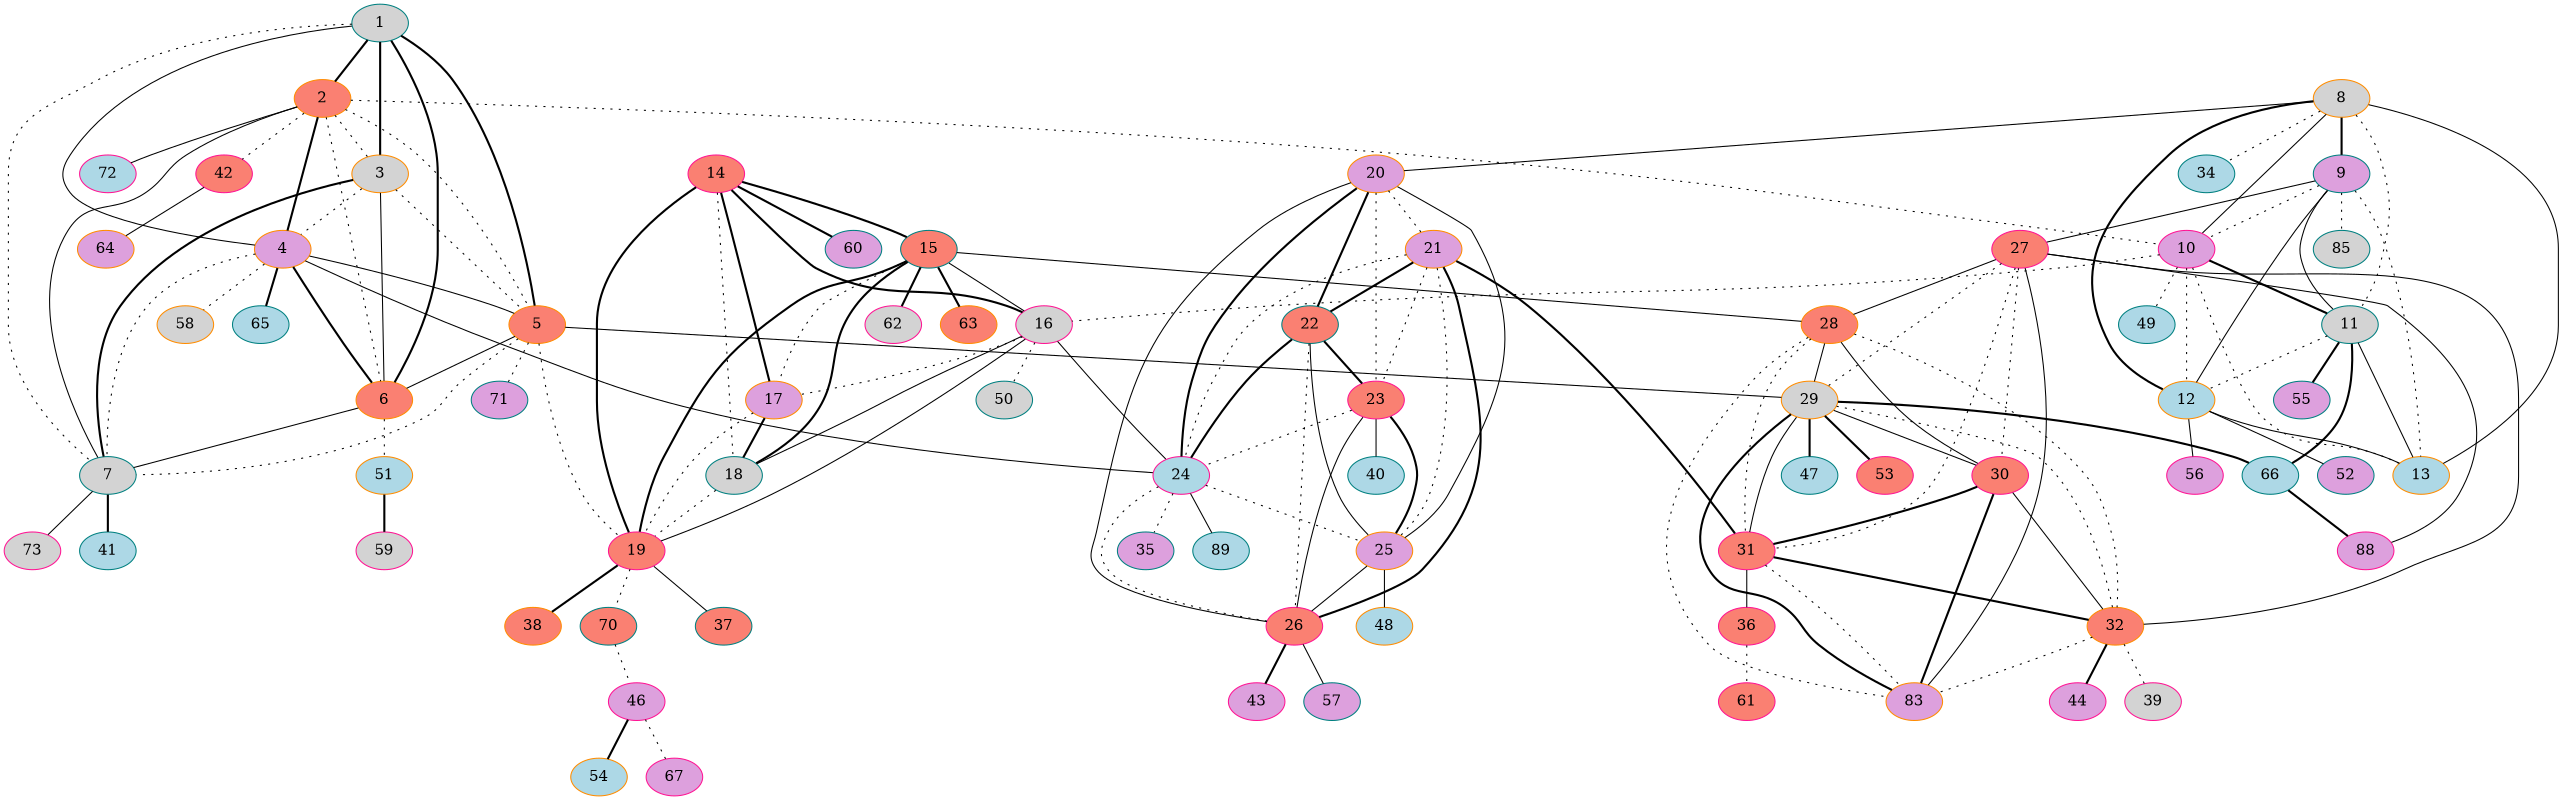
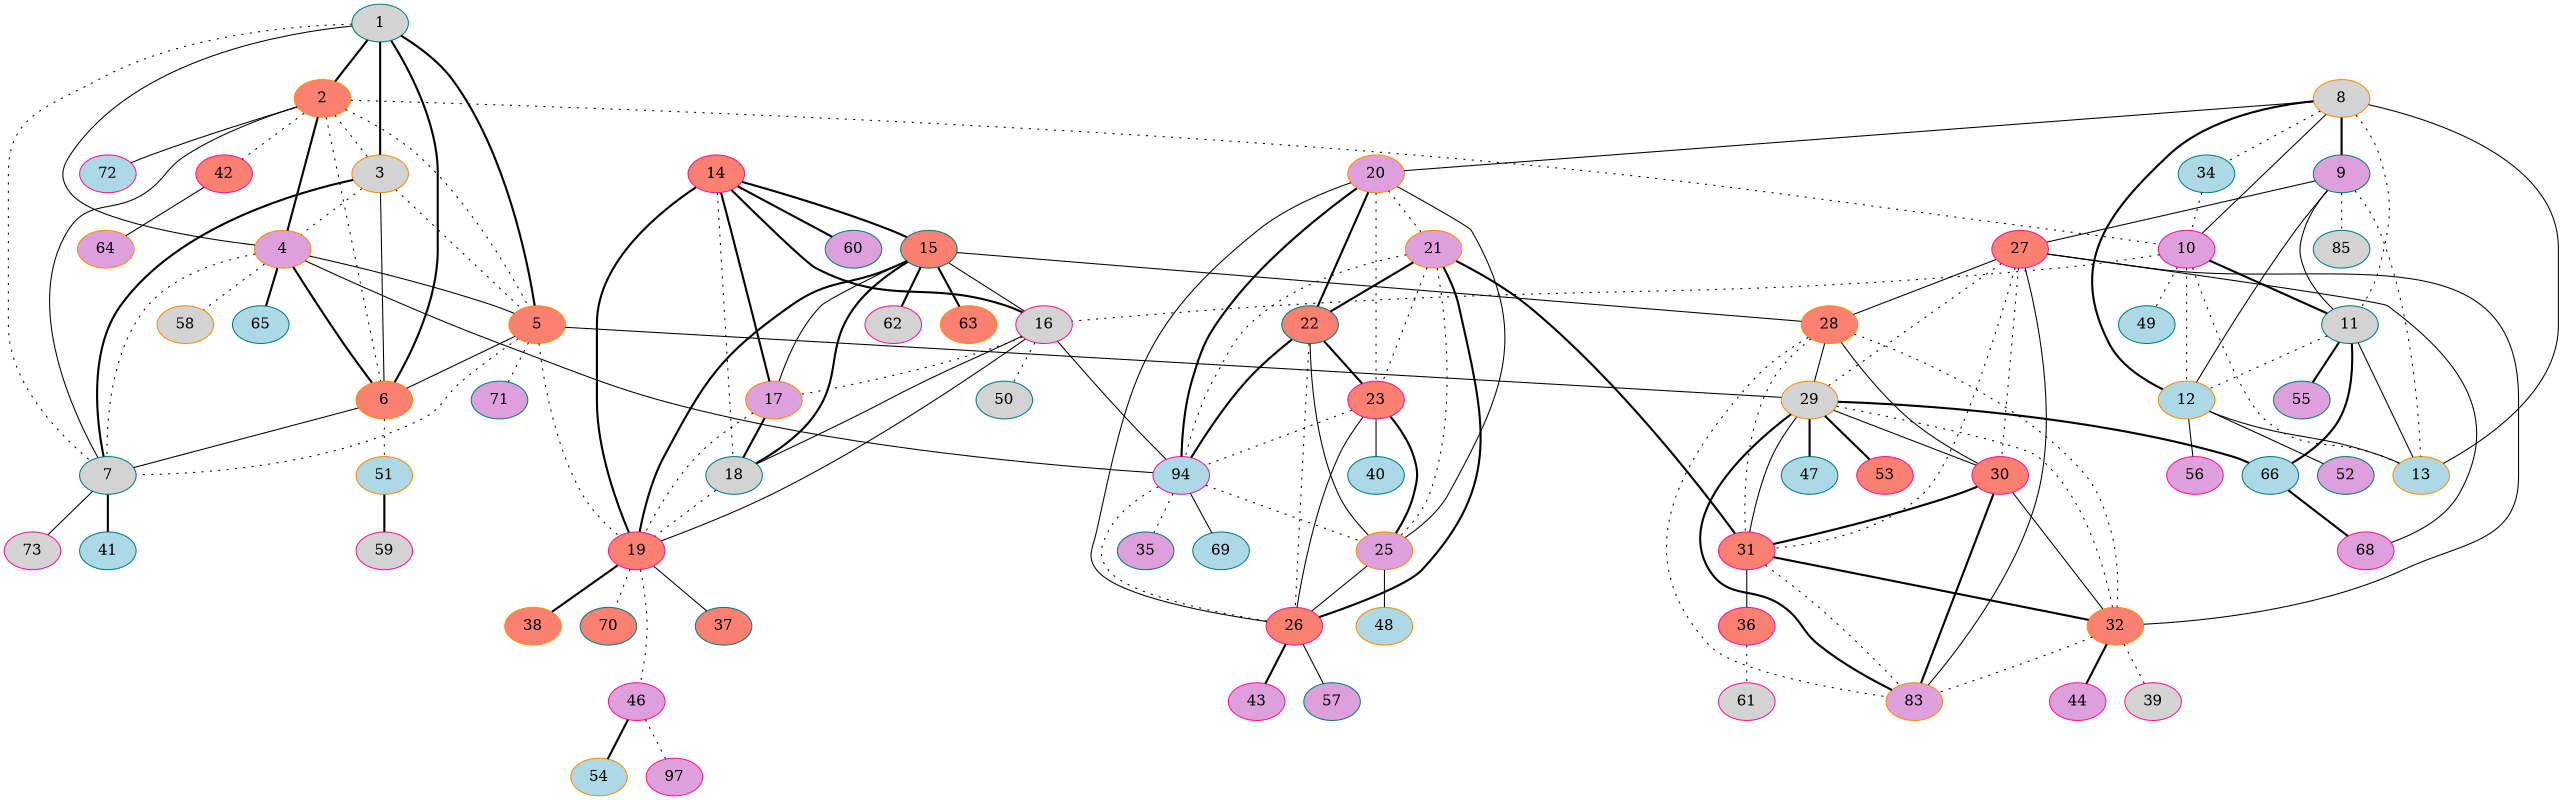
edge "9" -- "10": now "34" -- "10"
edge "15" -- "17": style dotted -> solid
node "24": label "24" -> "94"
node "89": label "89" -> "69"
node "88": label "88" -> "68"
edge "70" -- "46": now "19" -- "46"
node "61": fillcolor salmon -> lightgrey
node "67": label "67" -> "97"
